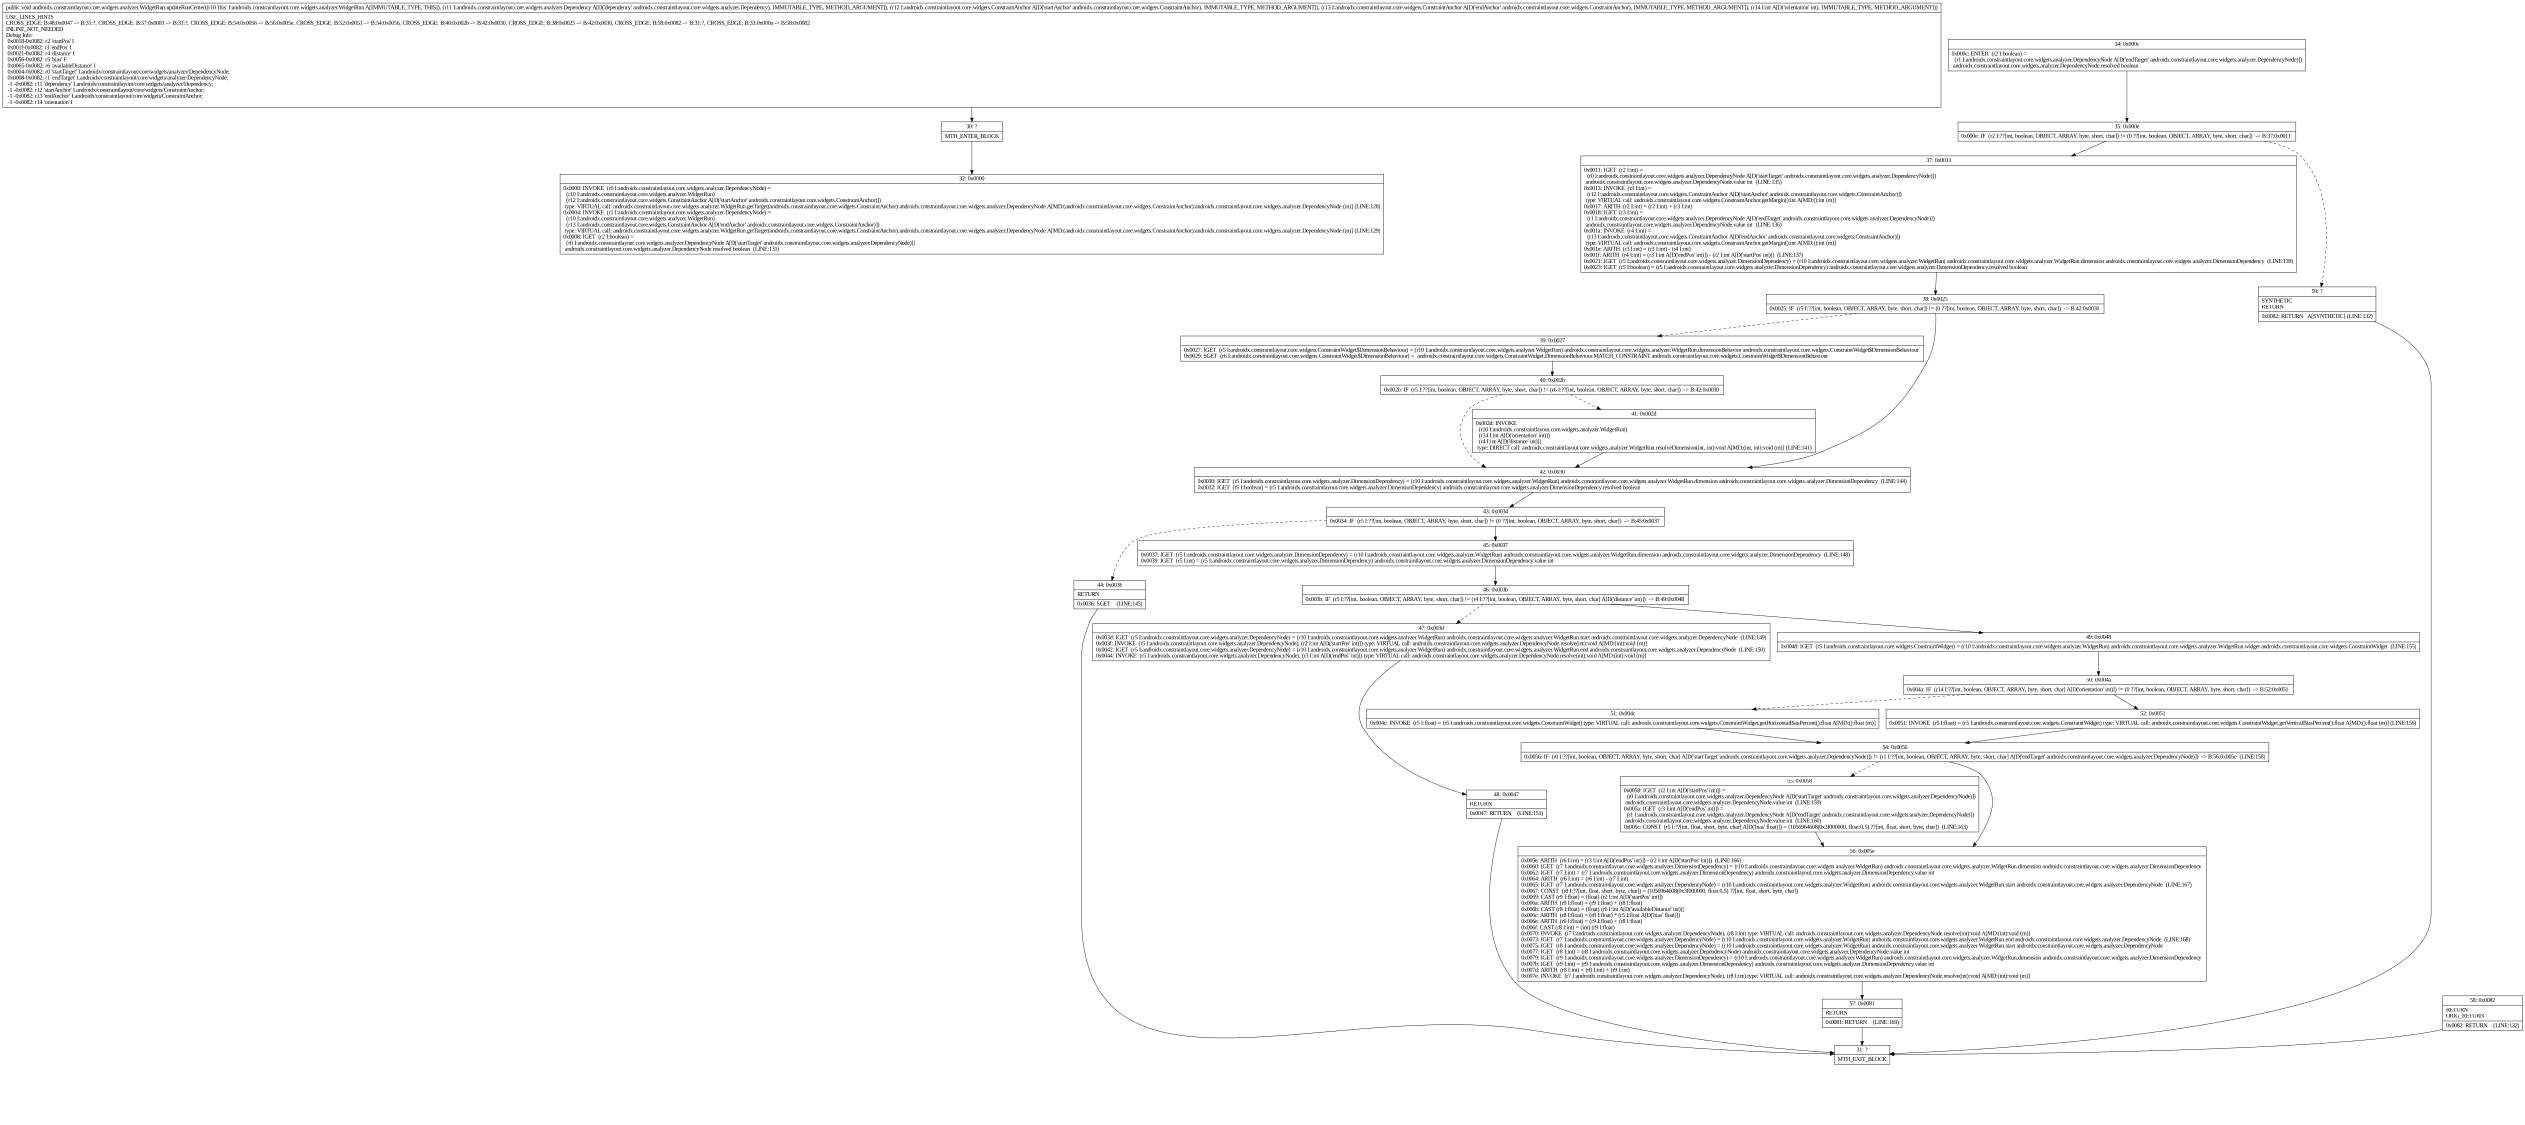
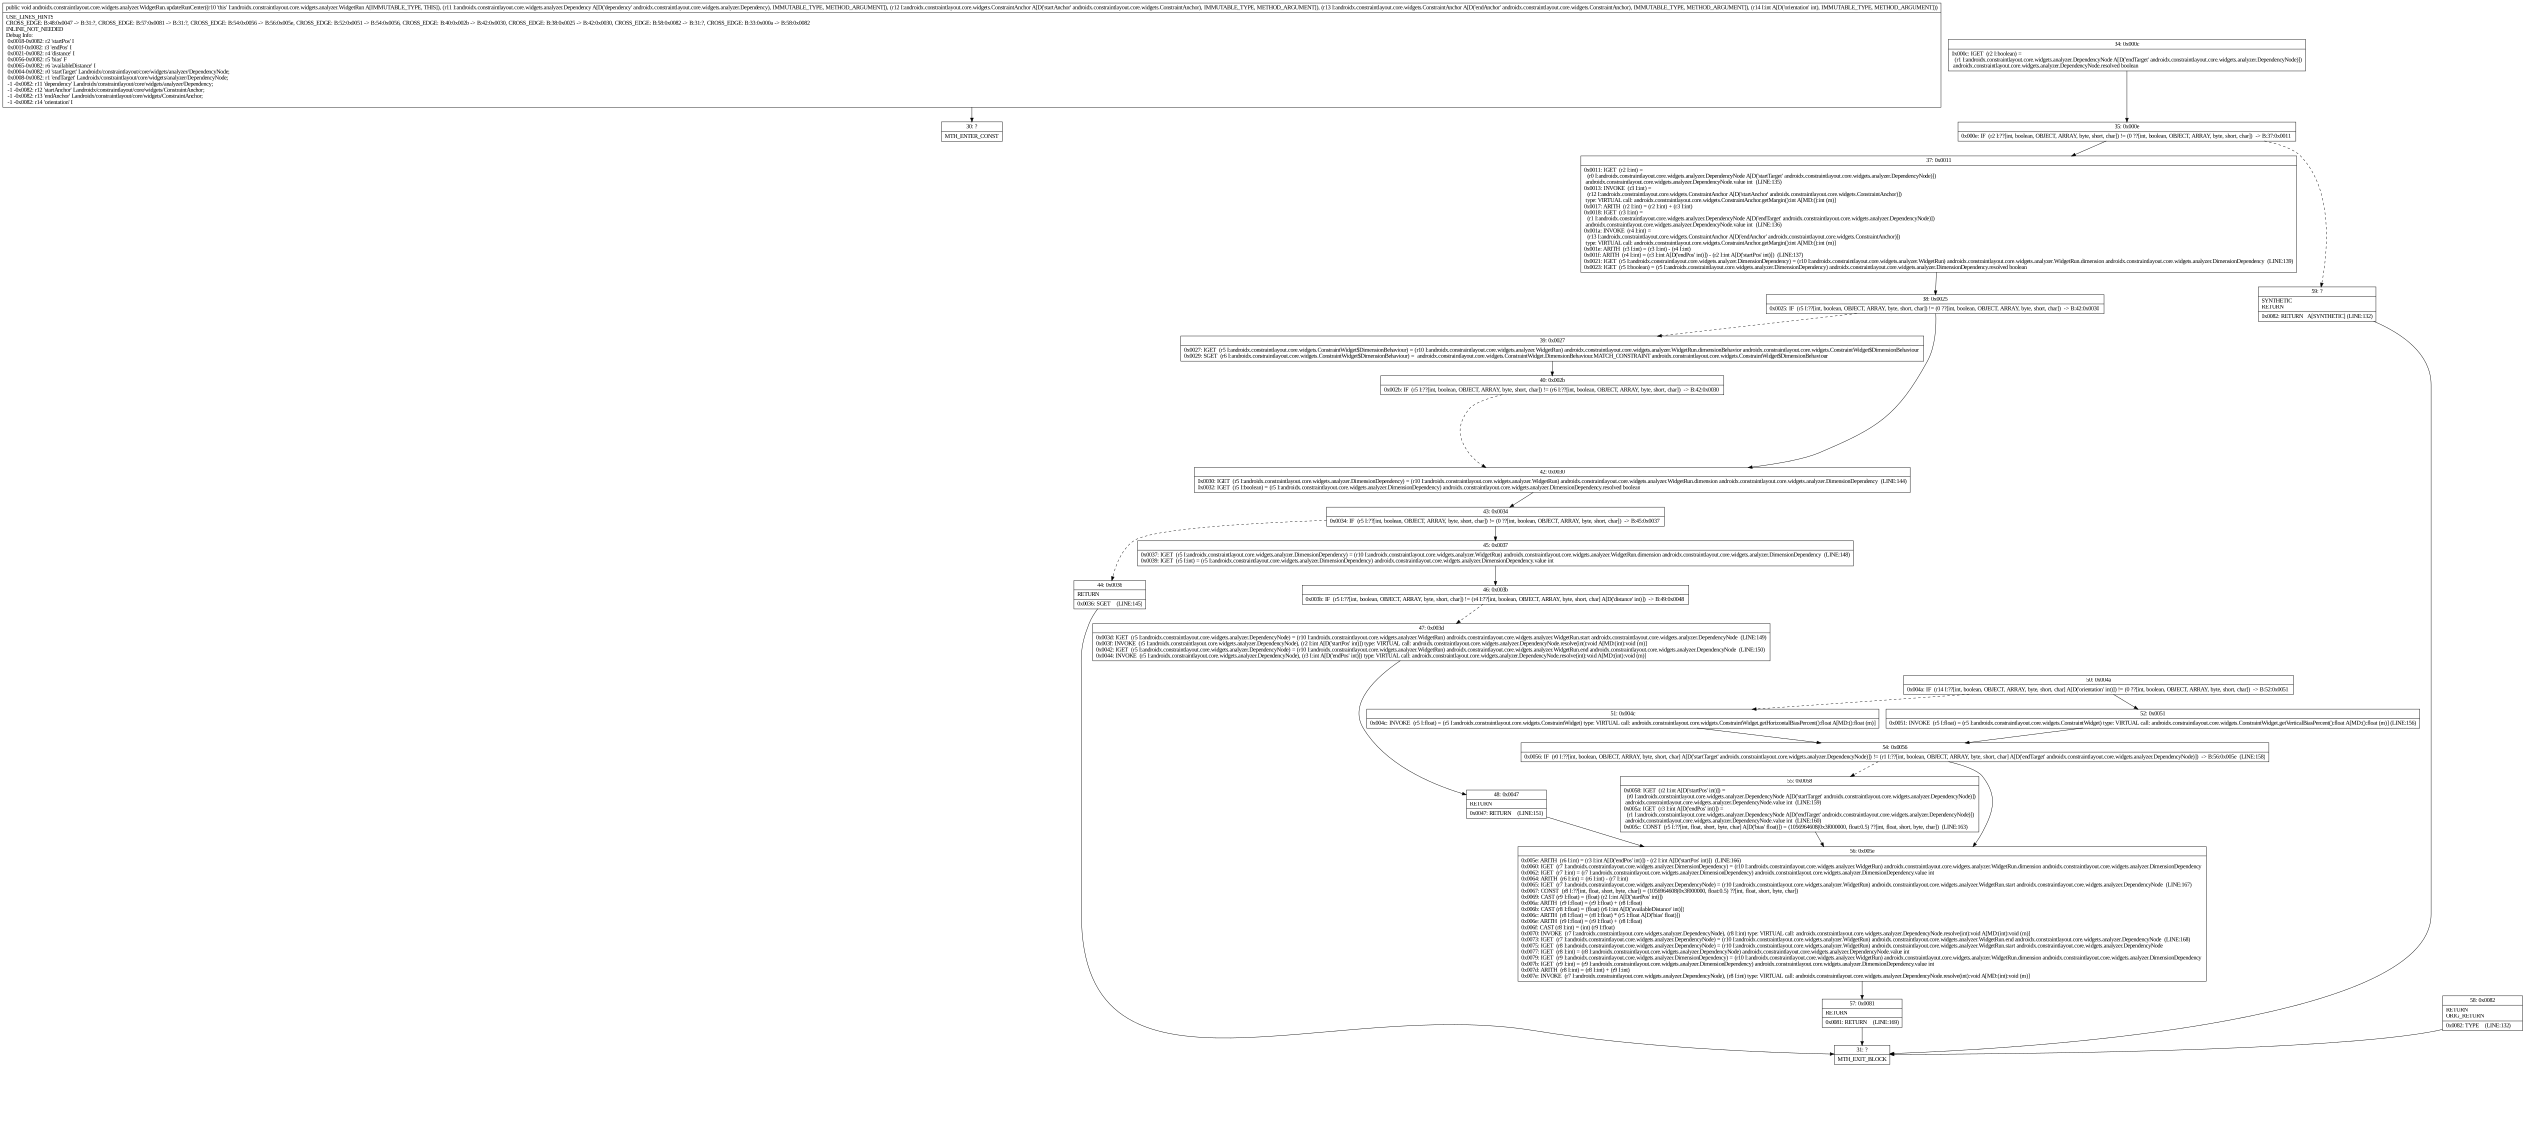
node "34: 0x000c": text "0x000c: ENTER  (r2 I:boolean) =" -> "0x000c: IGET  (r2 I:boolean) ="
node "30: ?": text "MTH_ENTER_BLOCK" -> "MTH_ENTER_CONST"
node "32: 0x0000": removed
node "41: 0x002d": removed
node "49: 0x0048": removed
edge "48: 0x0047" -> "31: ?": now "48: 0x0047" -> "56: 0x005e"
node "58: 0x0082": text "0x0082: RETURN    (LINE:132)" -> "0x0082: TYPE    (LINE:132)"
